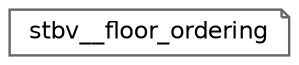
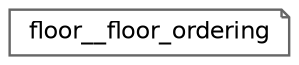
node "stbv__floor_ordering": label "stbv__floor_ordering" -> "floor__floor_ordering"
